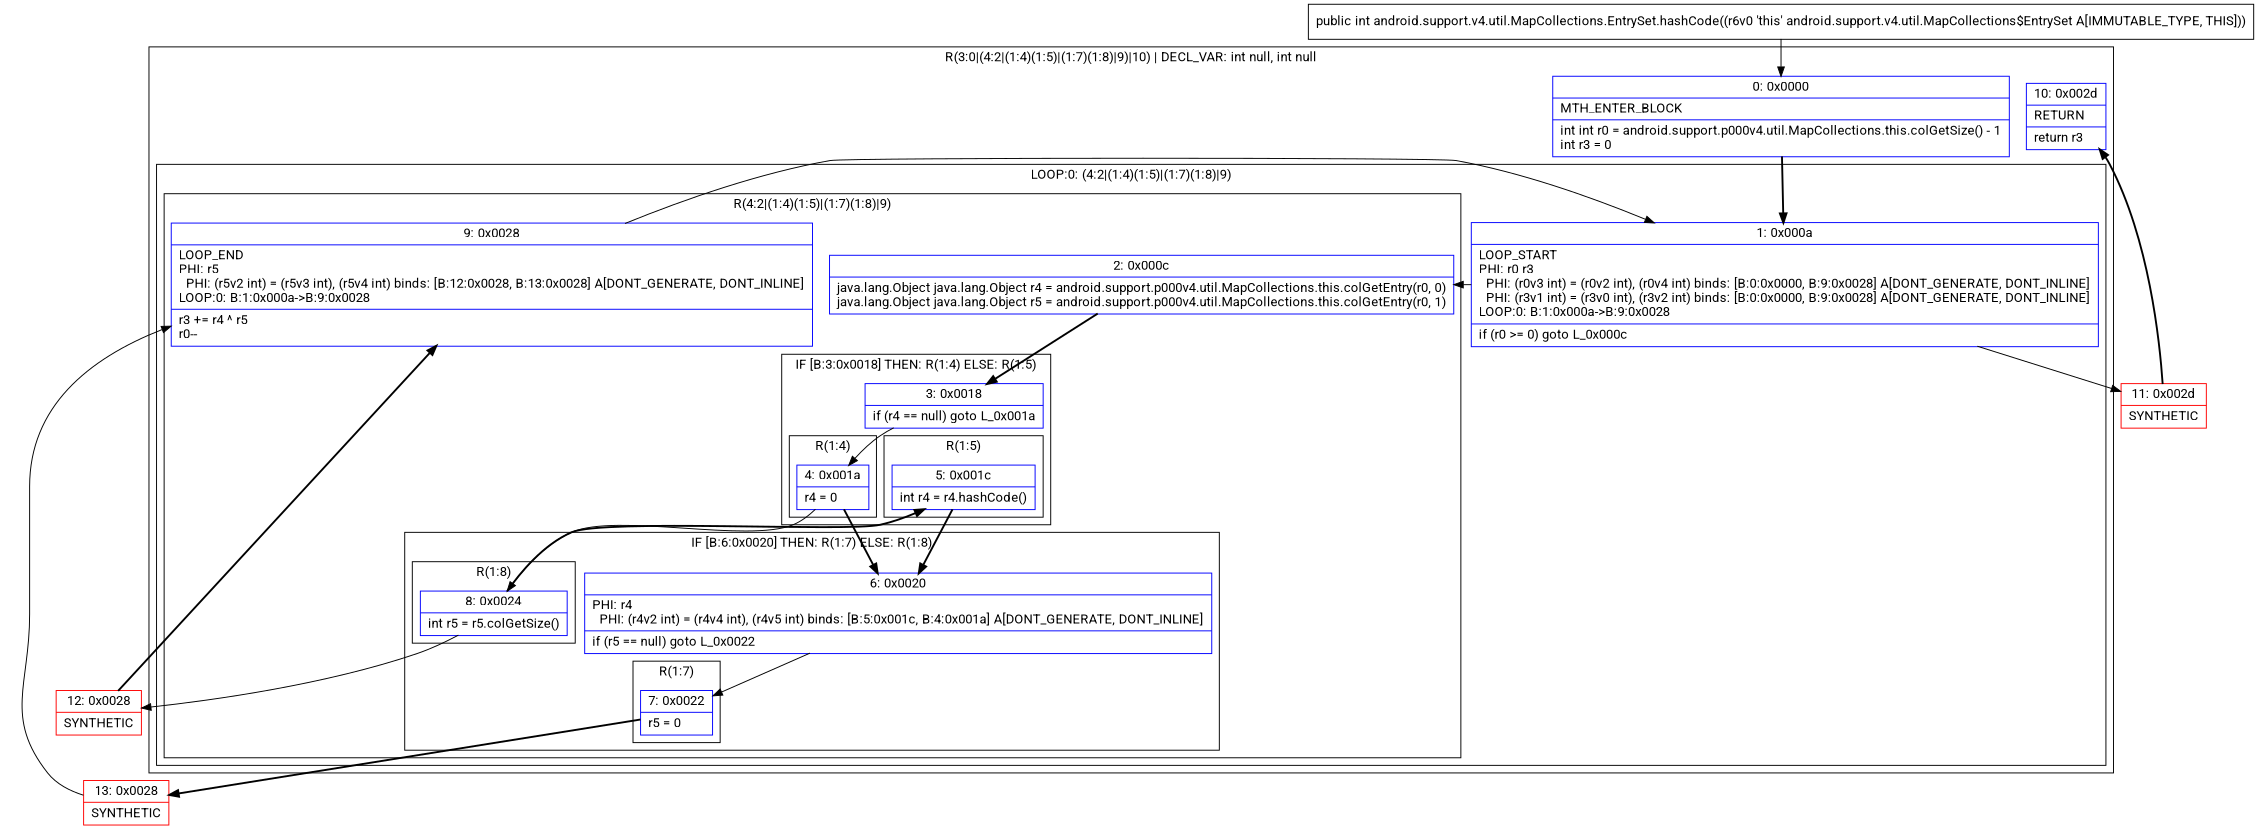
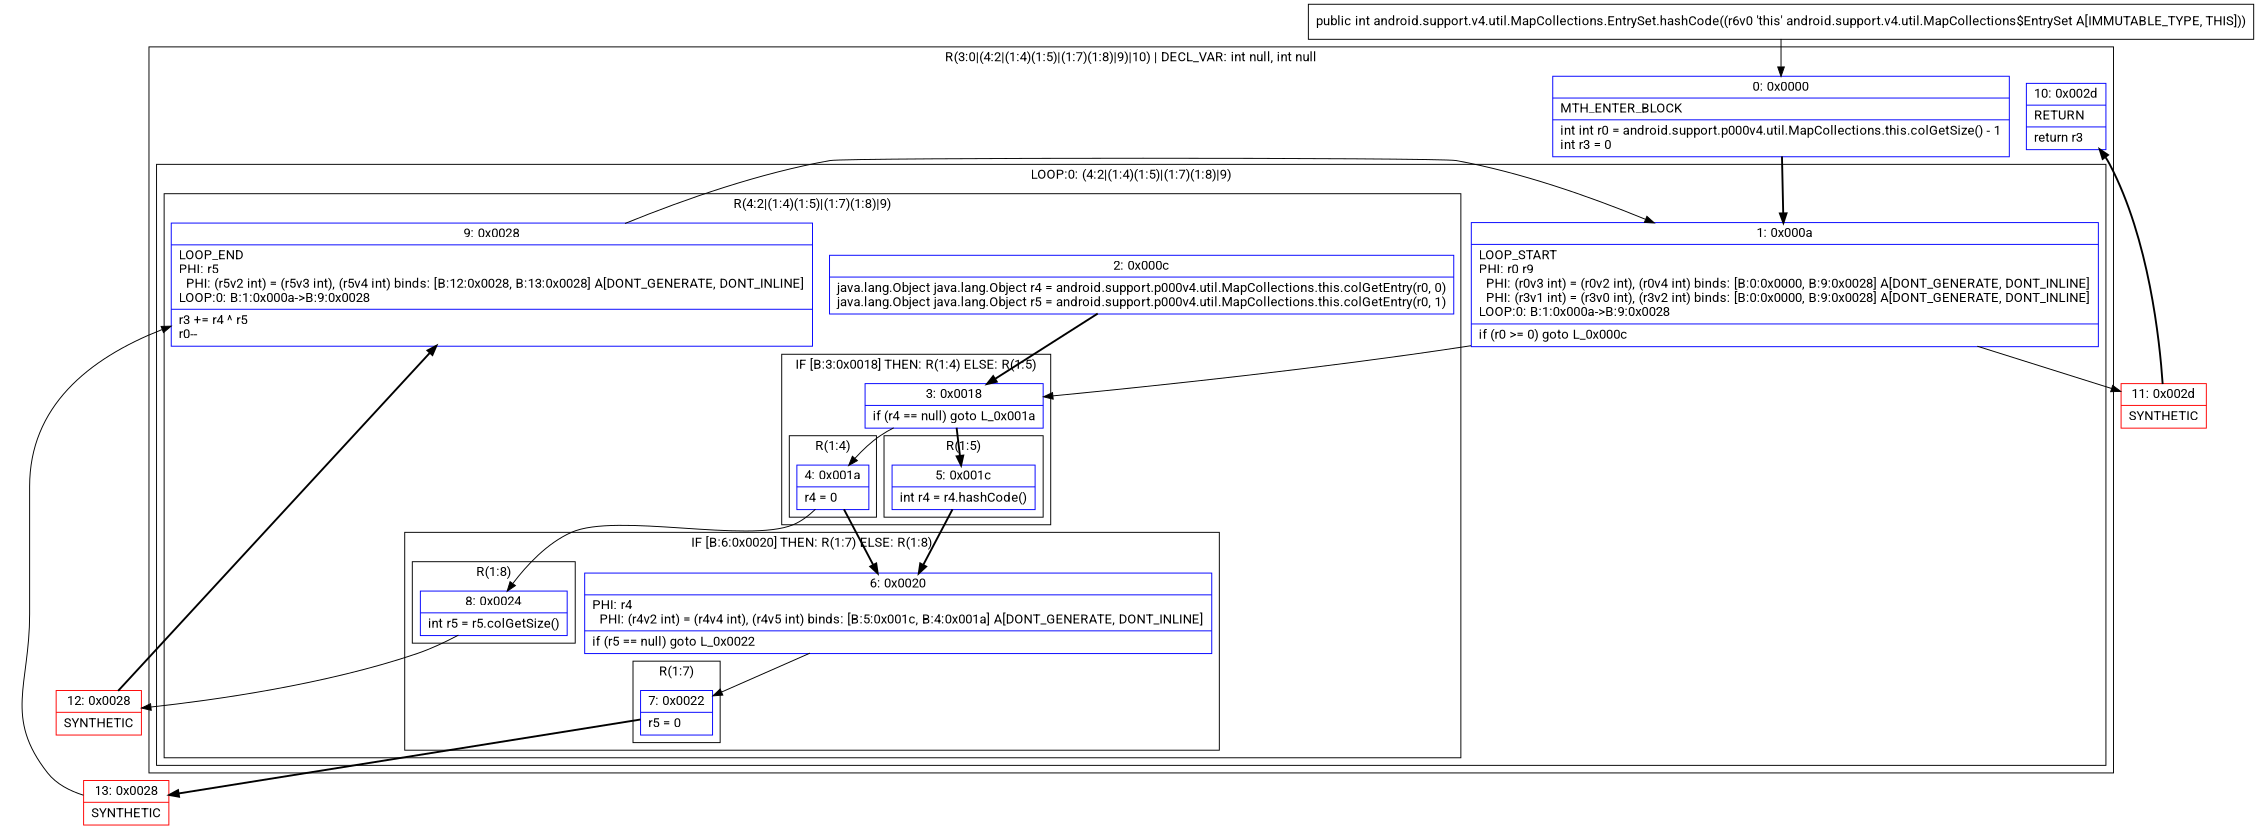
node "1: 0x000a": text "PHI: r0 r3" -> "PHI: r0 r9"
edge "1: 0x000a" -> "2: 0x000c": now "1: 0x000a" -> "3: 0x0018"
edge "8: 0x0024" -> "5: 0x001c": now "3: 0x0018" -> "5: 0x001c"
